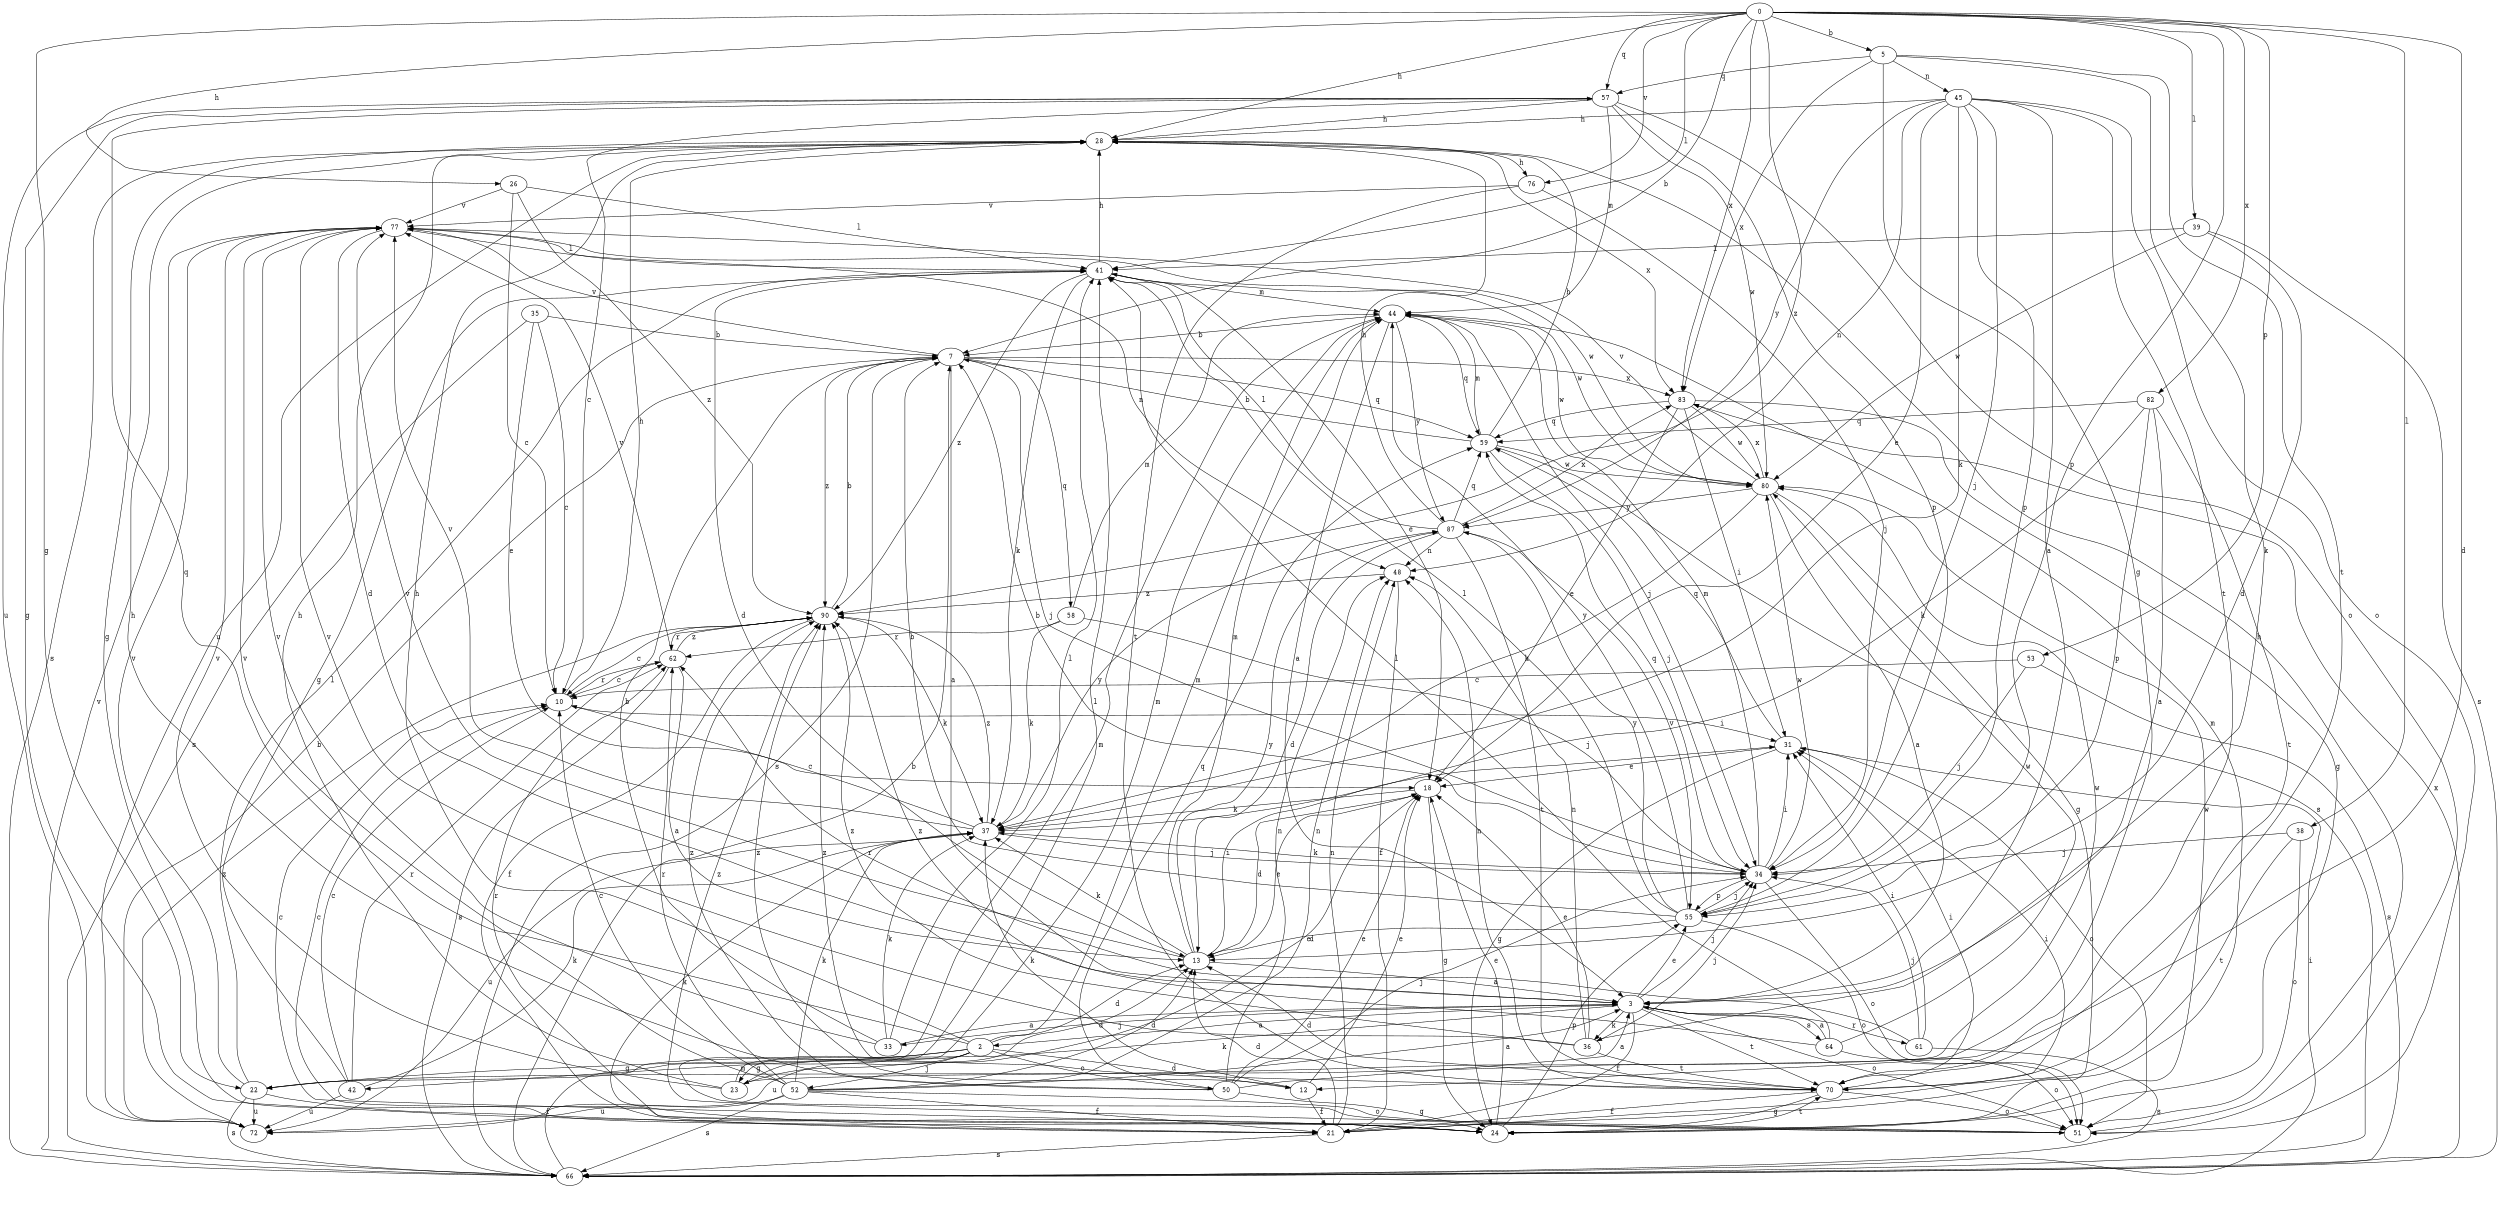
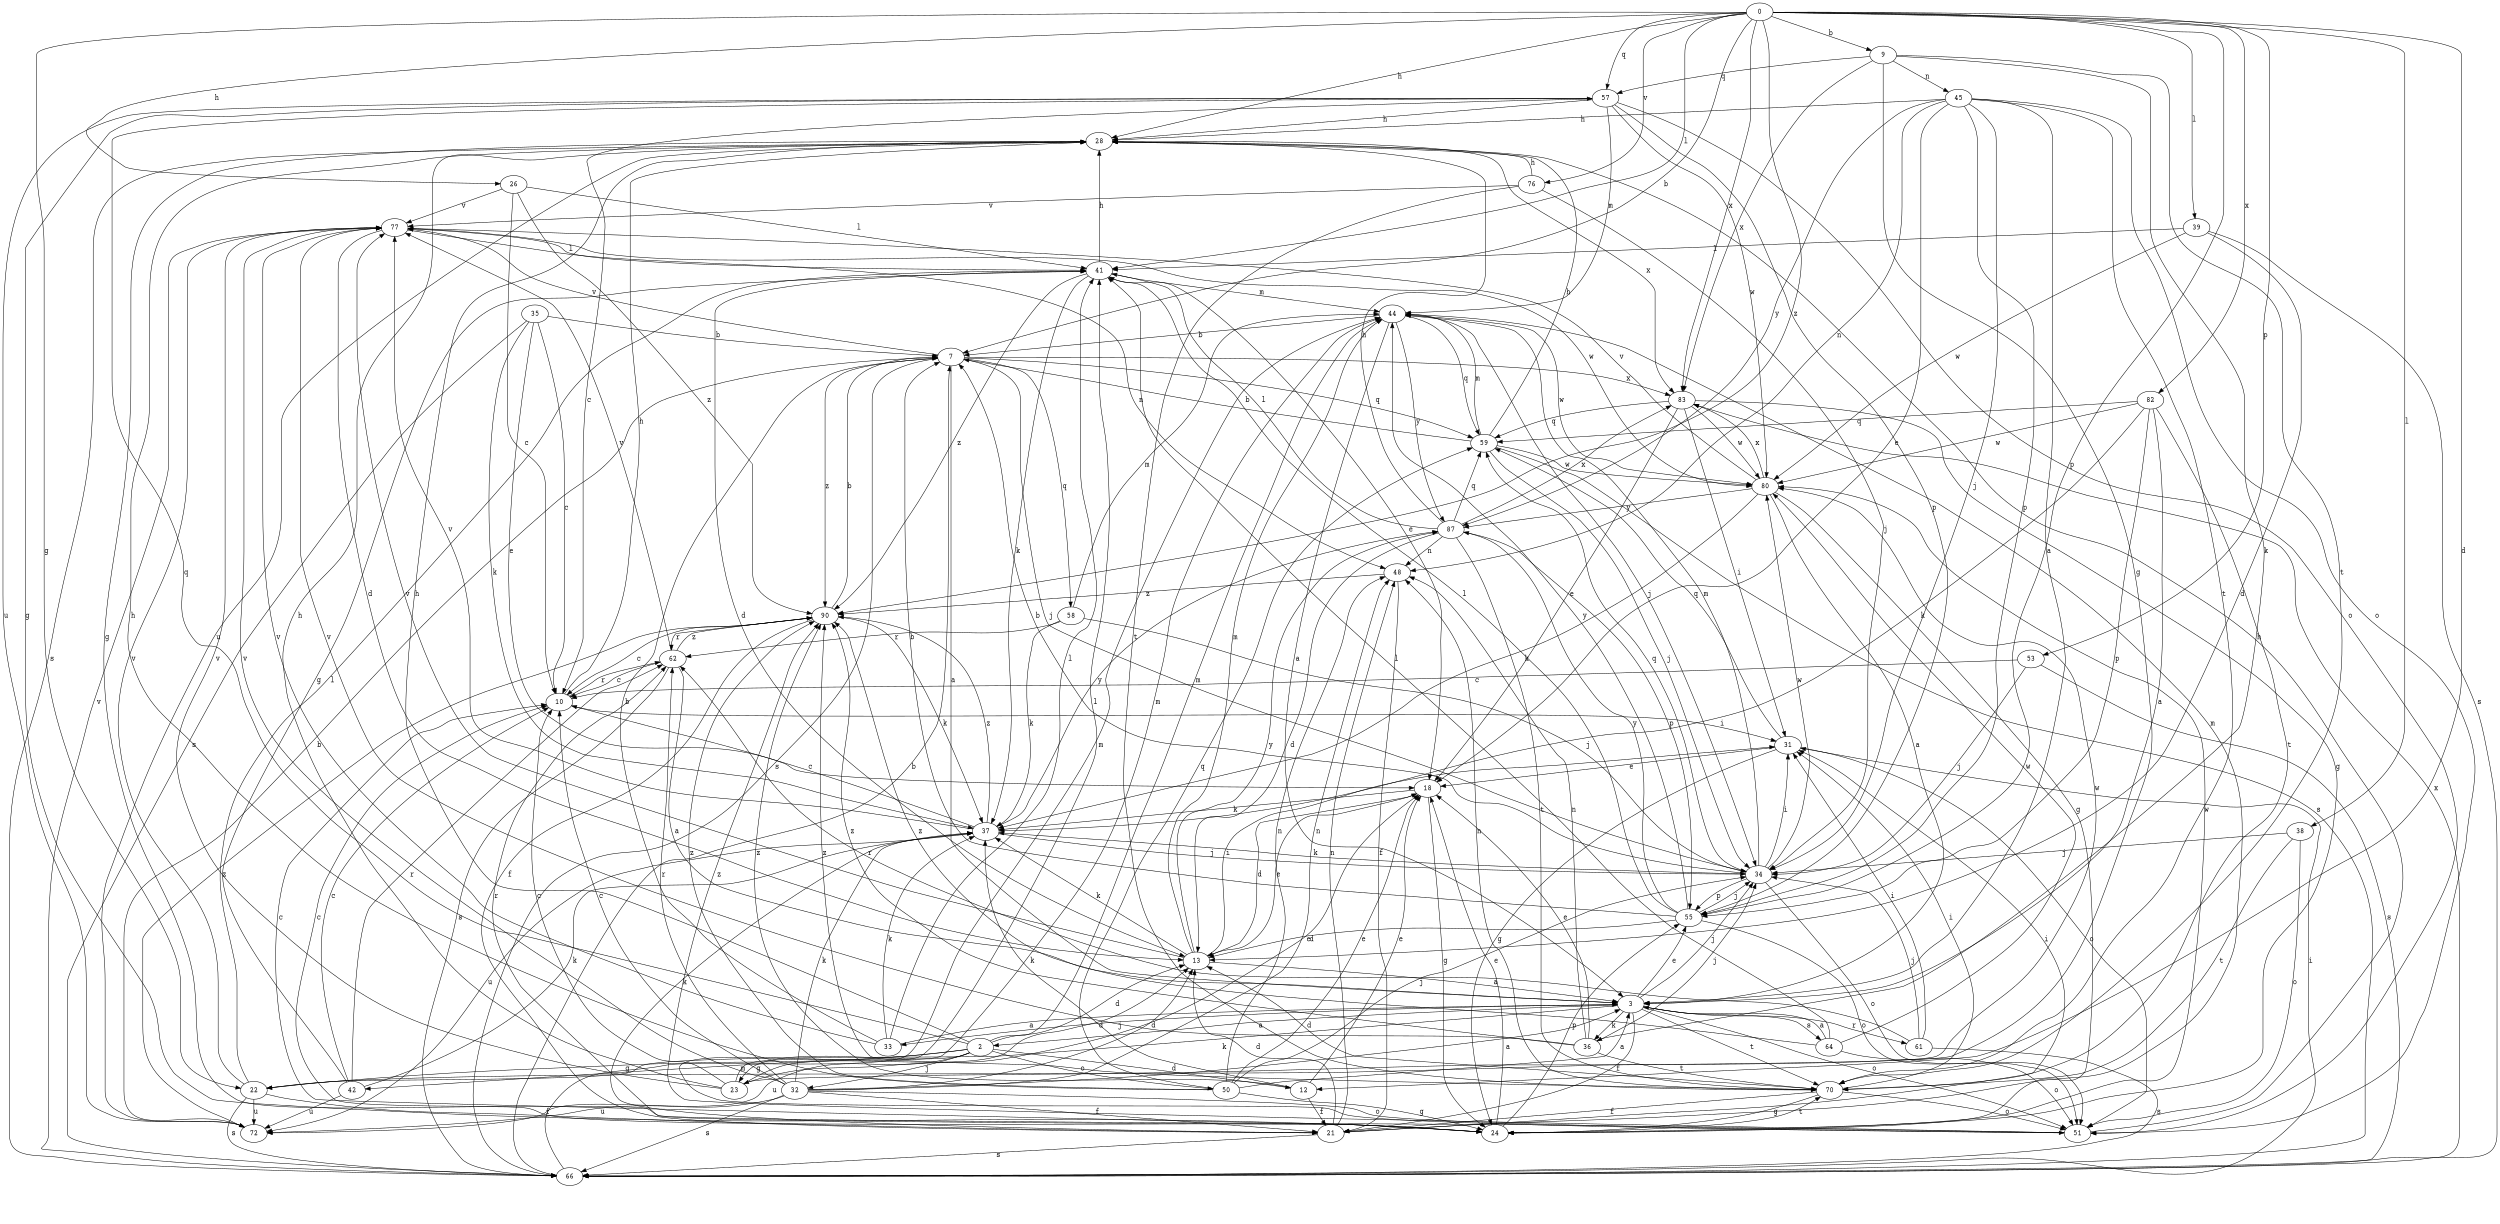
node "5": label "5" -> "9"
edge "28" -> "76": reversed
edge "41" -> "80": now "82" -> "80"
edge "45" -> "37": now "35" -> "37"
edge "87" -> "55": label "v" -> "p"
edge "23" -> "10": added, label "c"
node "52": label "52" -> "32"
